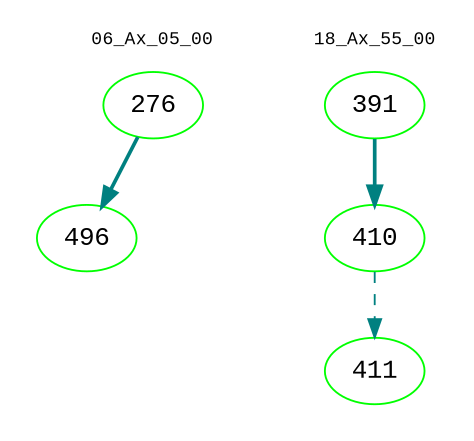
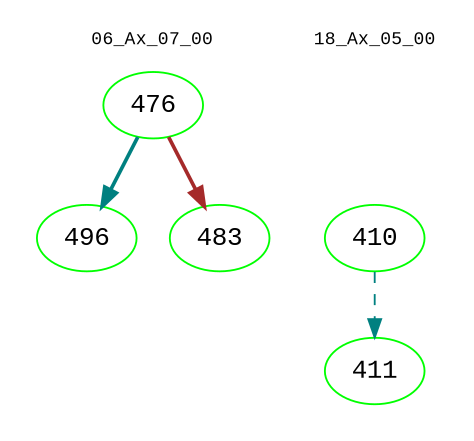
cluster "06_Ax_05_00": label "06_Ax_05_00" -> "06_Ax_07_00"
cluster "18_Ax_55_00": label "18_Ax_55_00" -> "18_Ax_05_00"
node "276": label "276" -> "476"
node "391": removed
node "483": added
